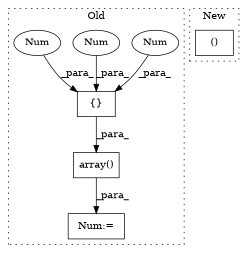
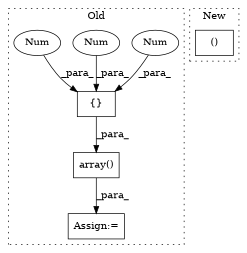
node "Num:=": label "Num:=" -> "Assign:="
